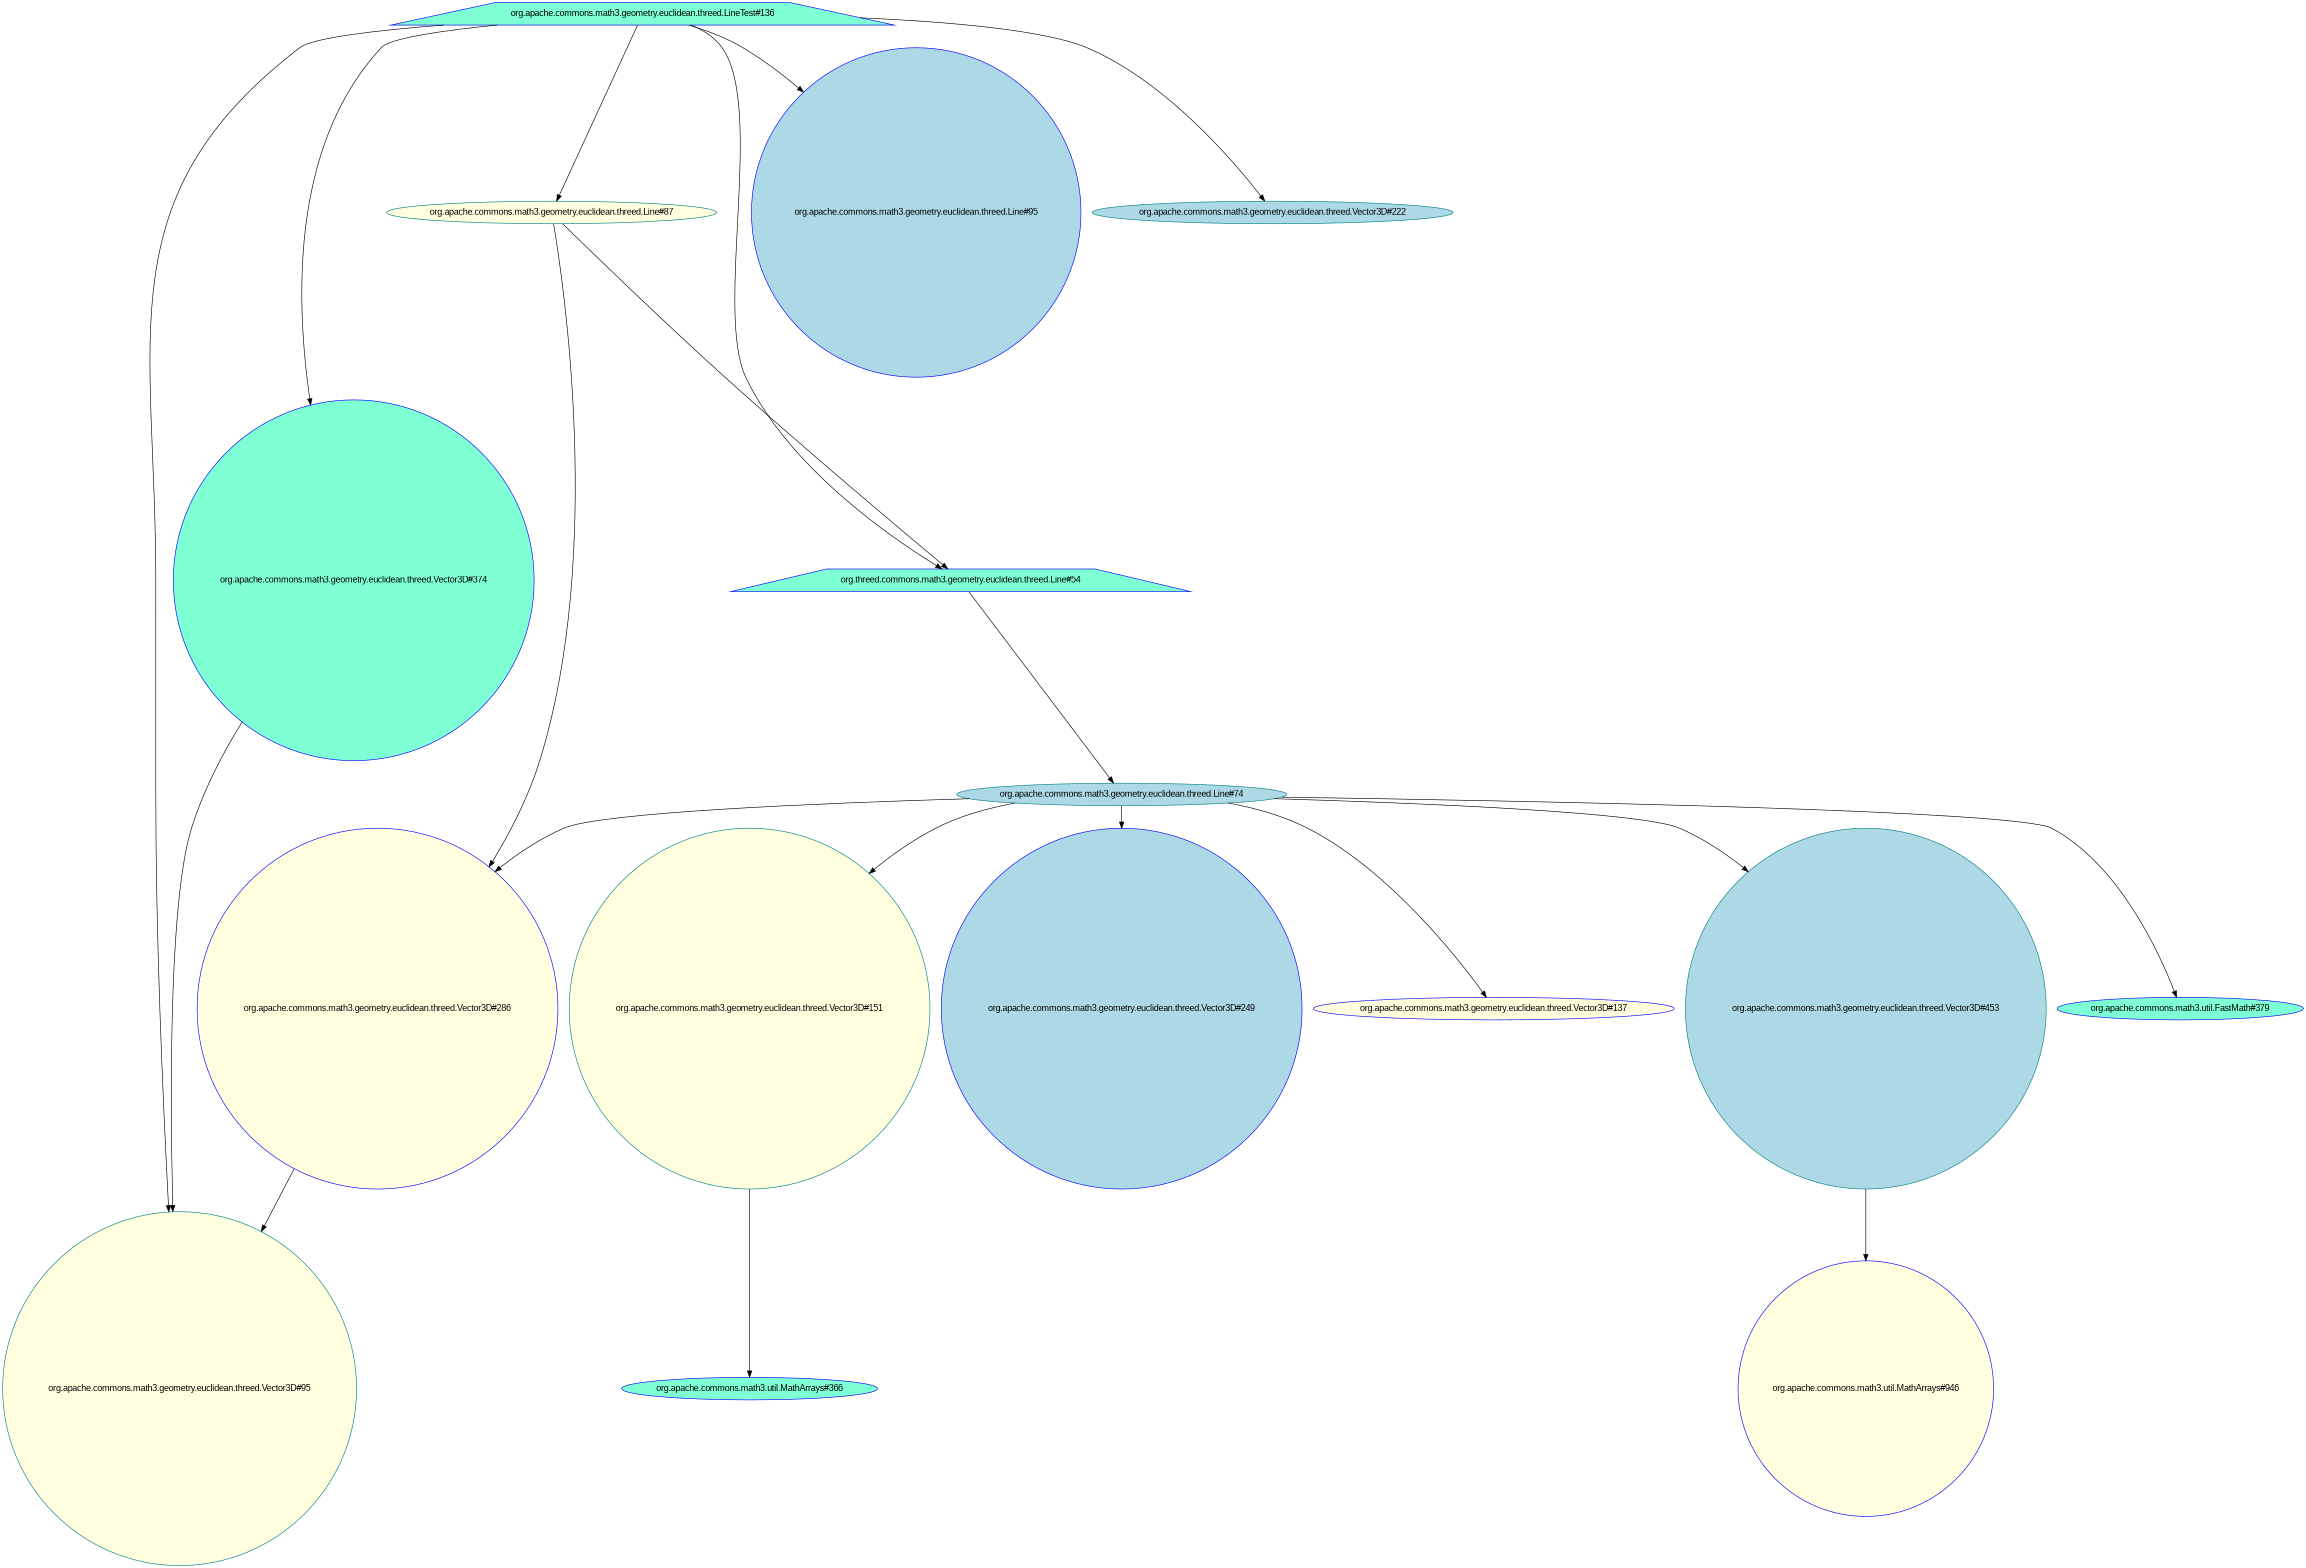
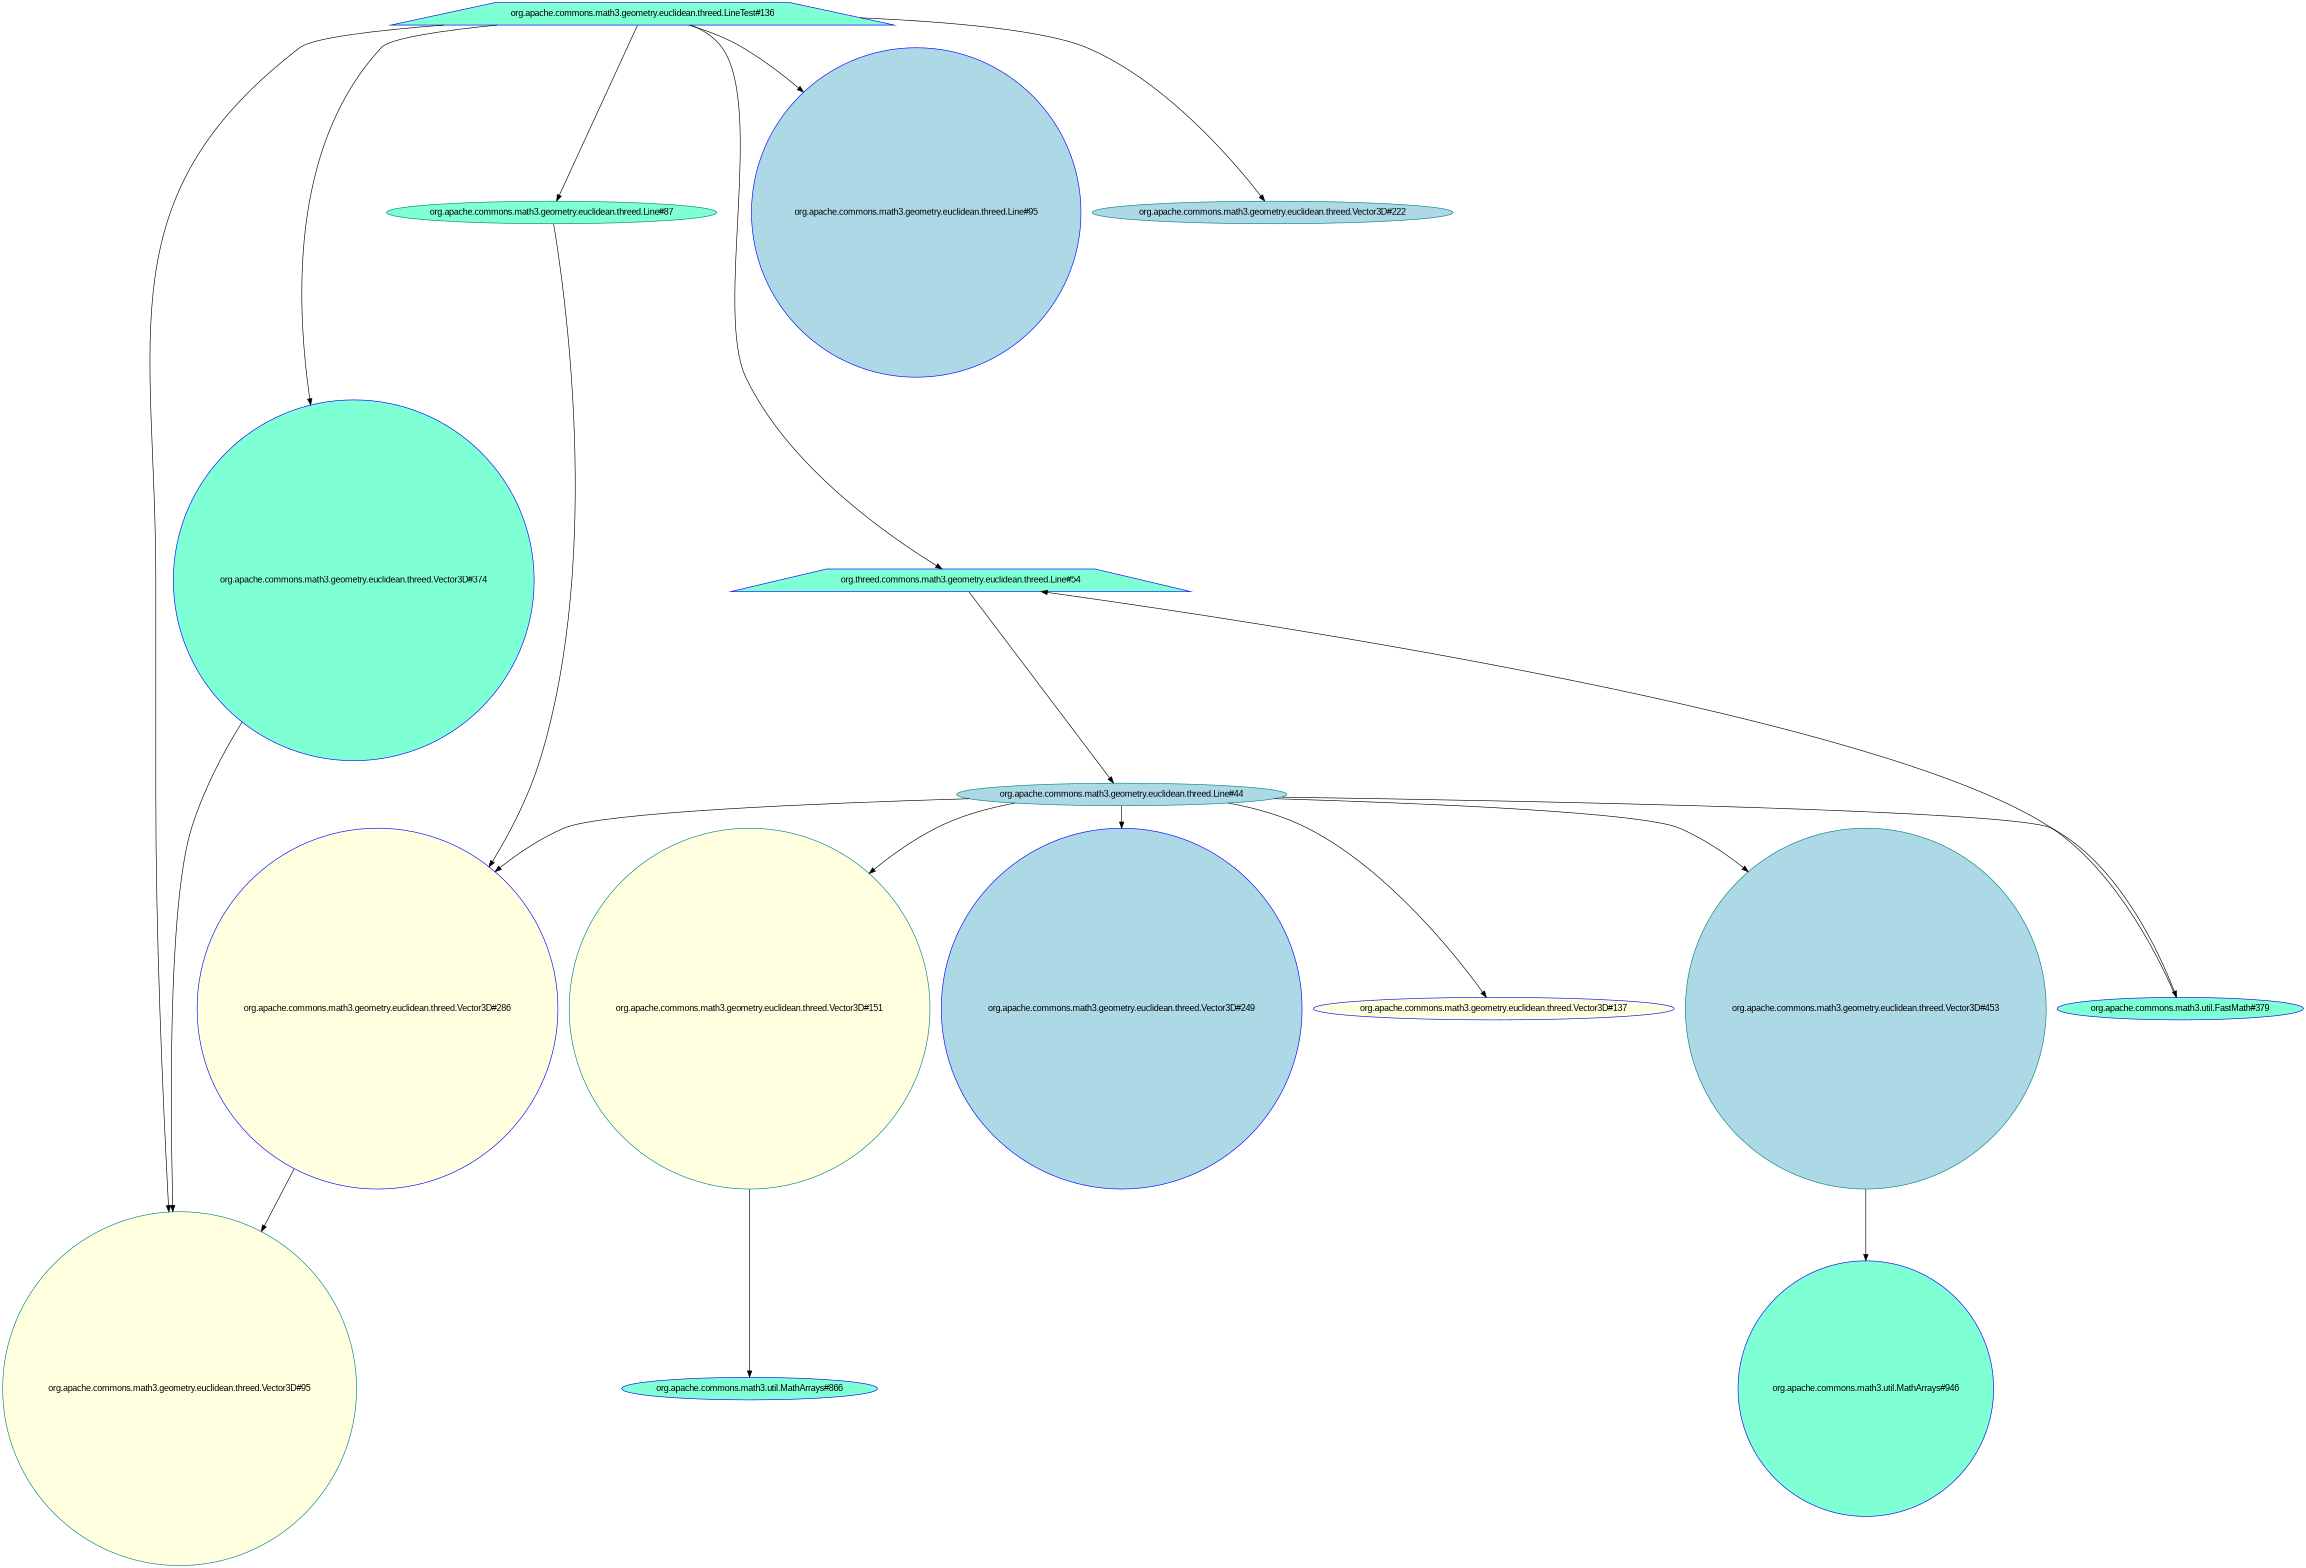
node "org.apache.commons.math3.geometry.euclidean.threed.Line#87": fillcolor lightyellow -> aquamarine
edge "org.apache.commons.math3.geometry.euclidean.threed.Line#87" -> "org.threed.commons.math3.geometry.euclidean.threed.Line#54": now "org.apache.commons.math3.util.FastMath#379" -> "org.threed.commons.math3.geometry.euclidean.threed.Line#54"
node "org.apache.commons.math3.geometry.euclidean.threed.Line#74": label "org.apache.commons.math3.geometry.euclidean.threed.Line#74" -> "org.apache.commons.math3.geometry.euclidean.threed.Line#44"
node "org.apache.commons.math3.util.MathArrays#366": label "org.apache.commons.math3.util.MathArrays#366" -> "org.apache.commons.math3.util.MathArrays#866"
node "org.apache.commons.math3.util.MathArrays#946": fillcolor lightyellow -> aquamarine
